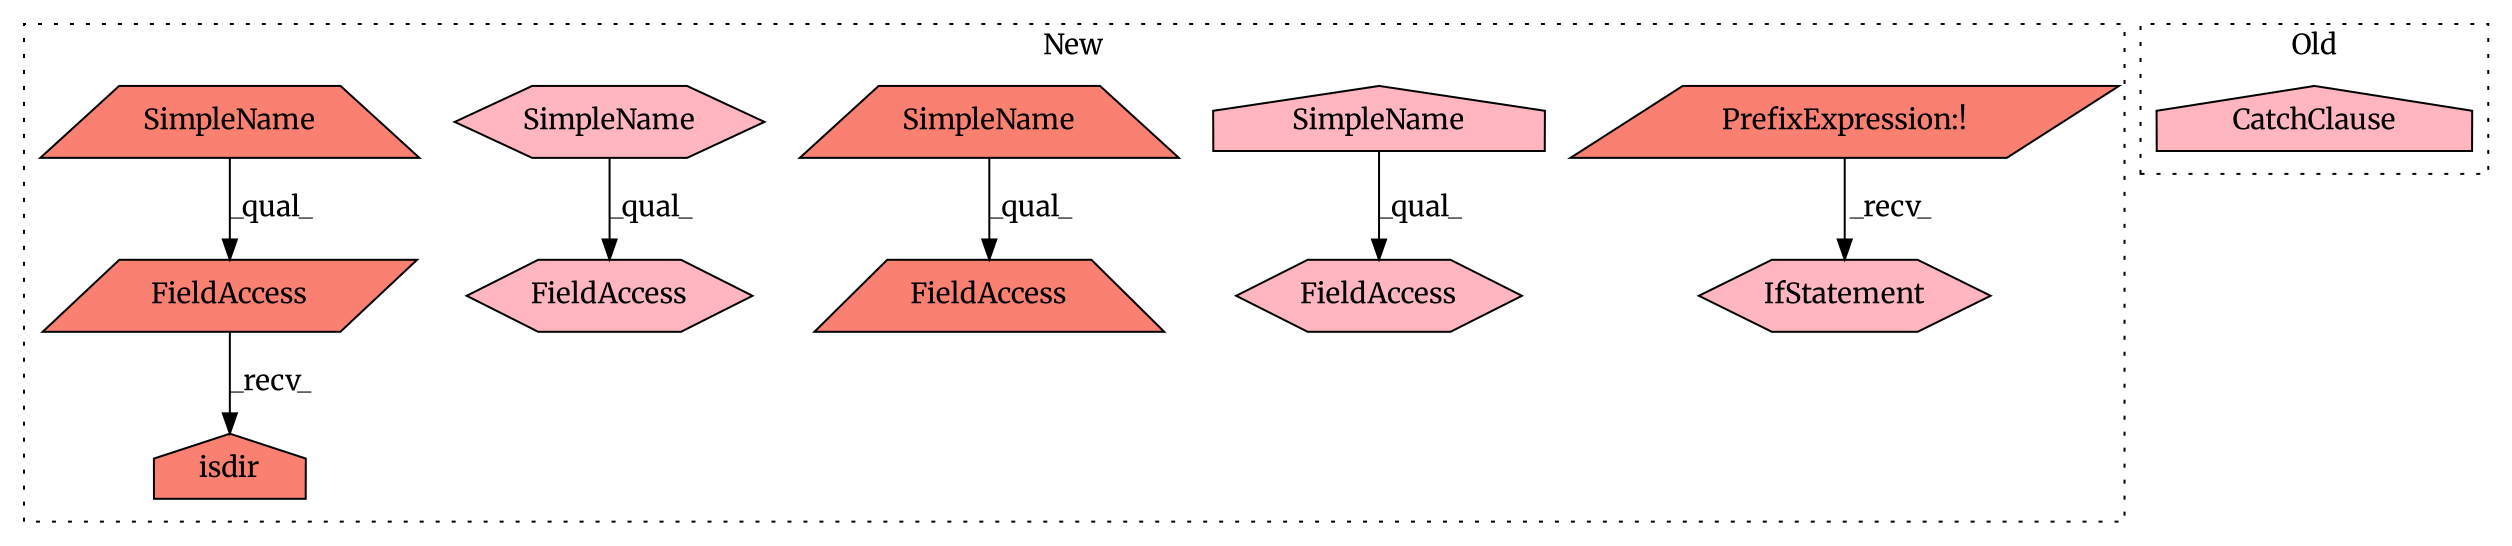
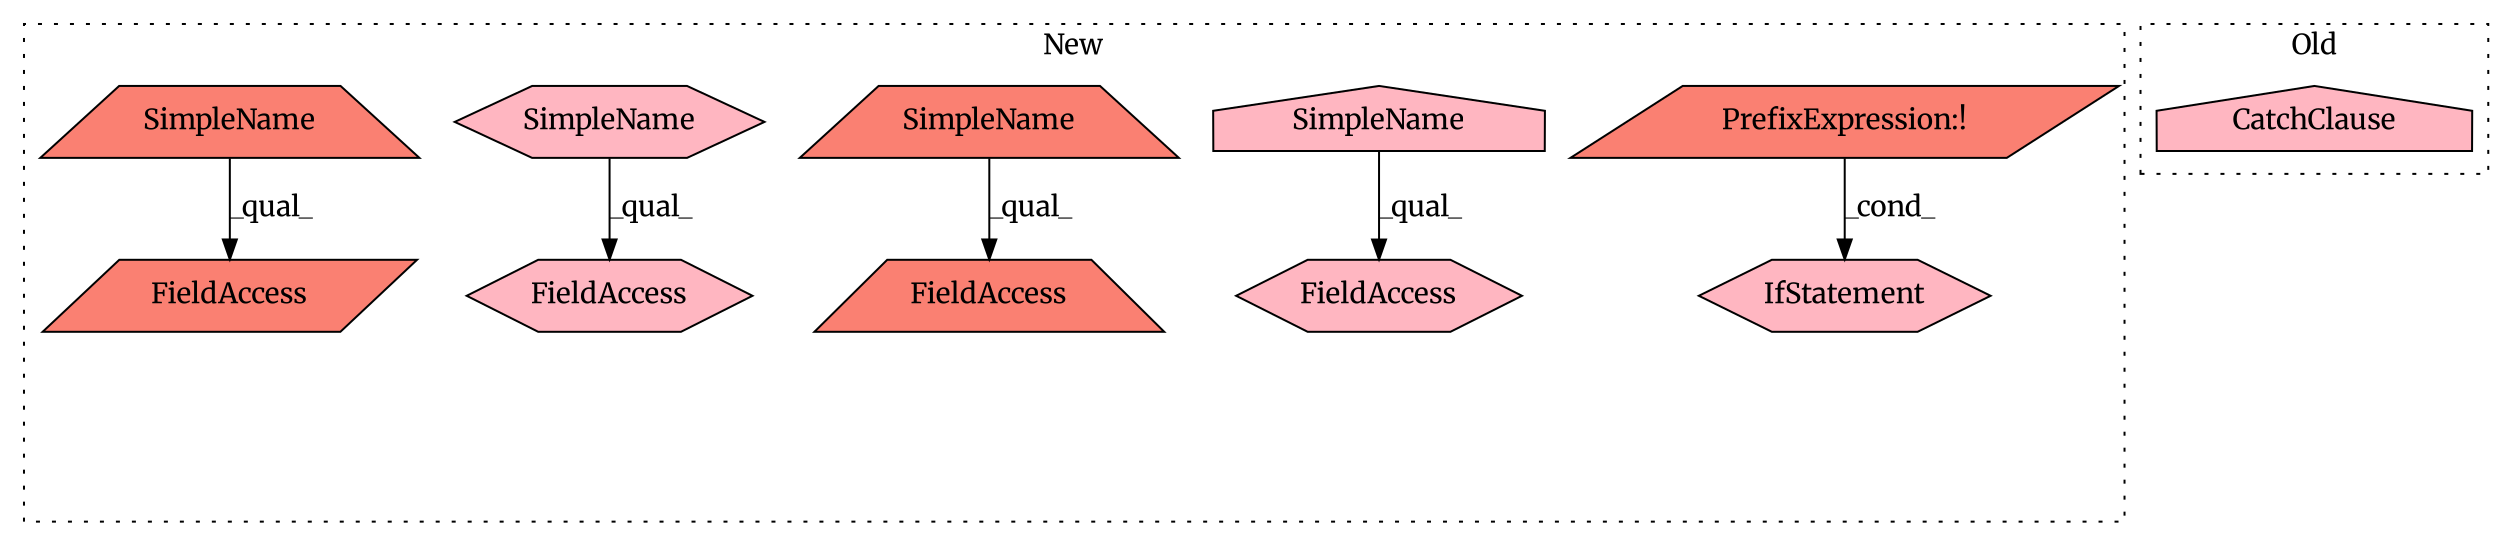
edge "PrefixExpression:!" -> "IfStatement": label "_recv_" -> "_cond_"
node "isdir": removed
